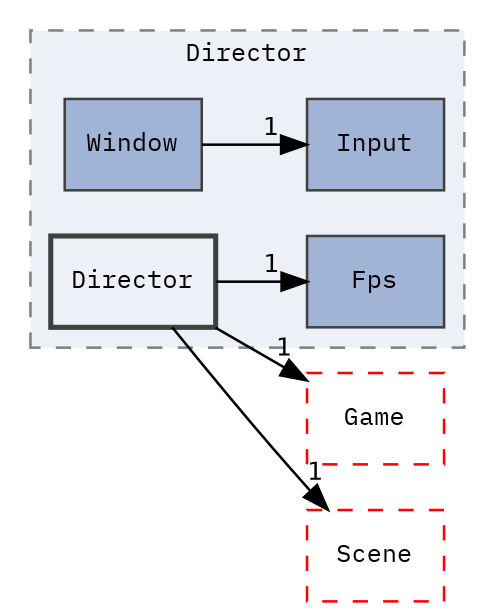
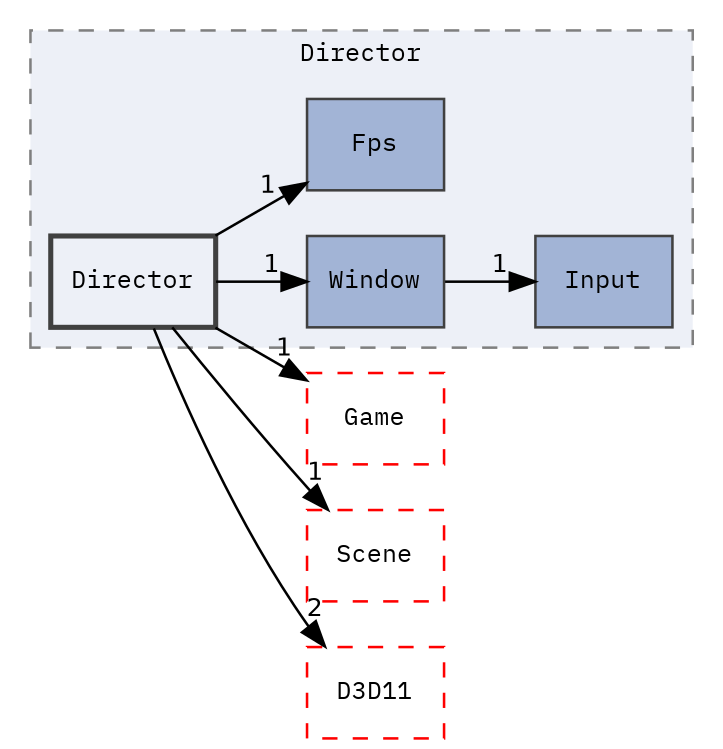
edge "Director" -> "Window": added
node "D3D11": added
